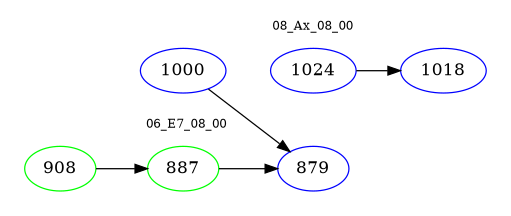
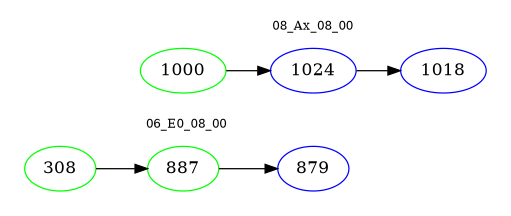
node "1000": color blue -> green
edge "1000" -> "879": now "1000" -> "1024"
cluster "06_E7_08_00": label "06_E7_08_00" -> "06_E0_08_00"
node "908": label "908" -> "308"
